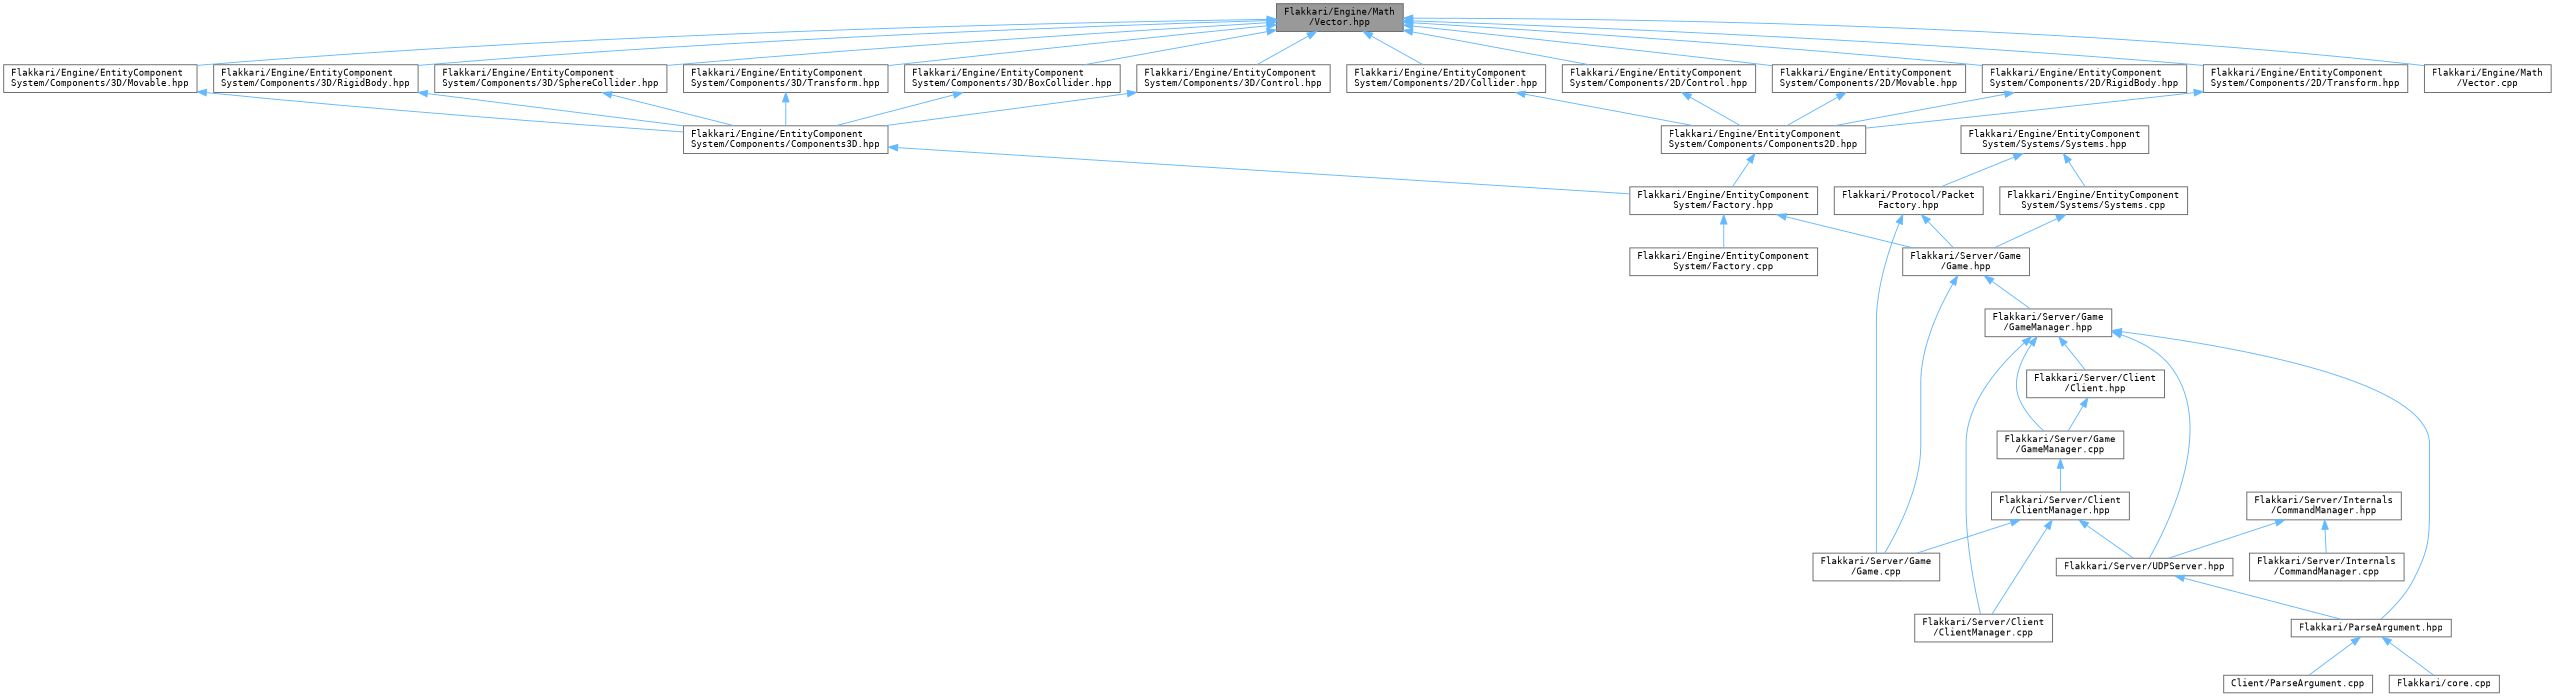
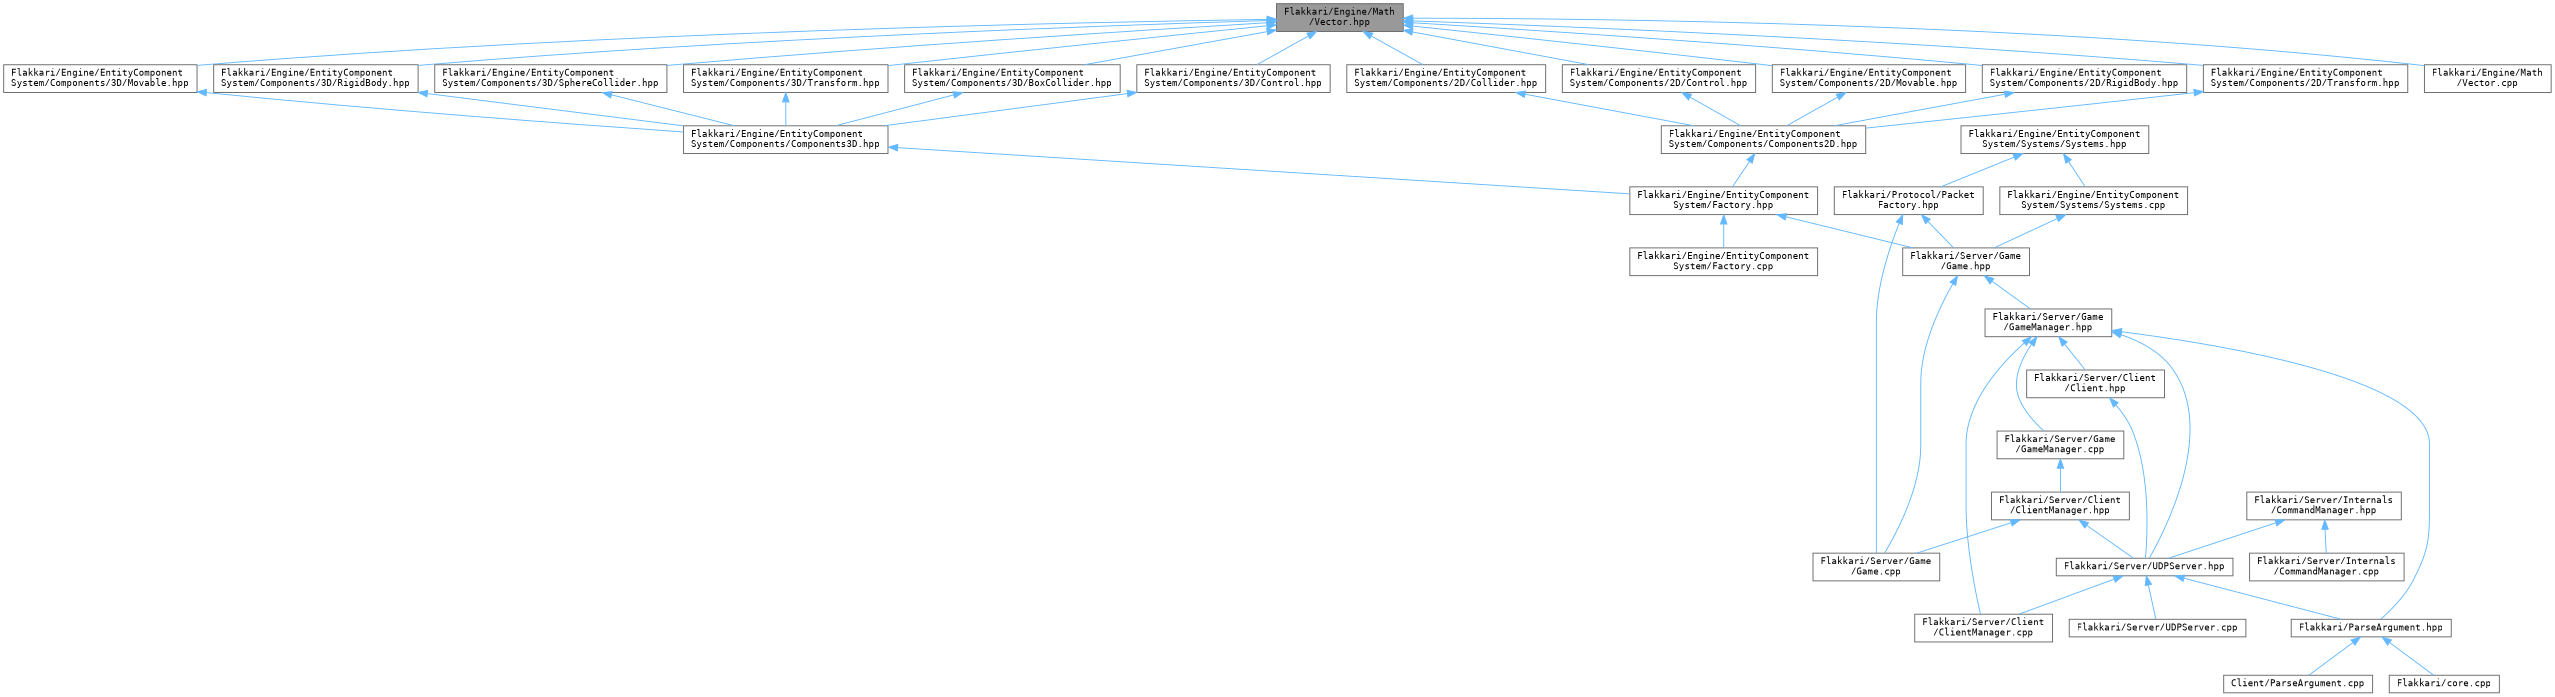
edge "Flakkari/Server/Game /GameManager.cpp" -> "Flakkari/Server/Client /Client.hpp": now "Flakkari/Server/UDPServer.hpp" -> "Flakkari/Server/Client /Client.hpp"
edge "Flakkari/Server/Client /ClientManager.cpp" -> "Flakkari/Server/Client /ClientManager.hpp": now "Flakkari/Server/Client /ClientManager.cpp" -> "Flakkari/Server/UDPServer.hpp"
node "Flakkari/Server/UDPServer.cpp": added
